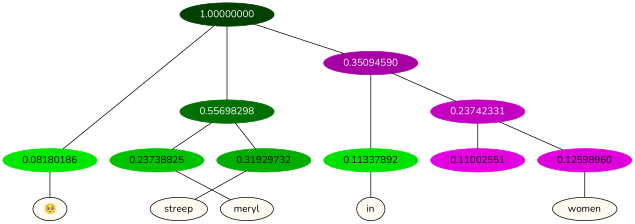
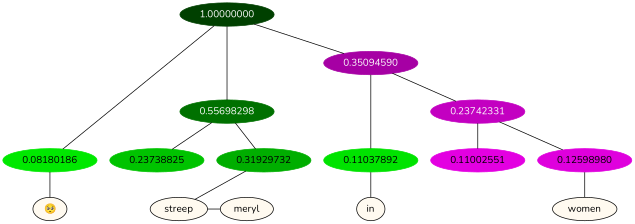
node "0.11337892": label "0.11337892" -> "0.11037892"
node "0.12598960": label "0.12598960" -> "0.12598980"
edge "0.23738825" -- "meryl": now "streep" -- "meryl"
